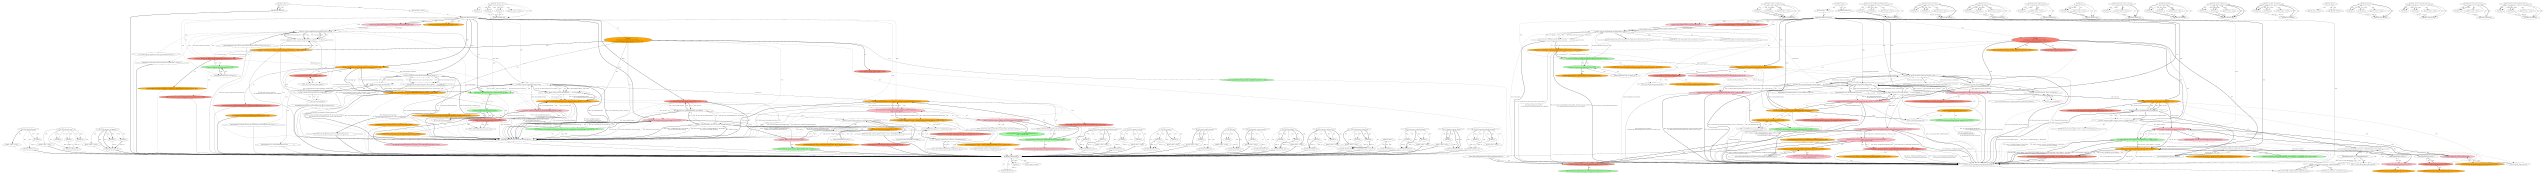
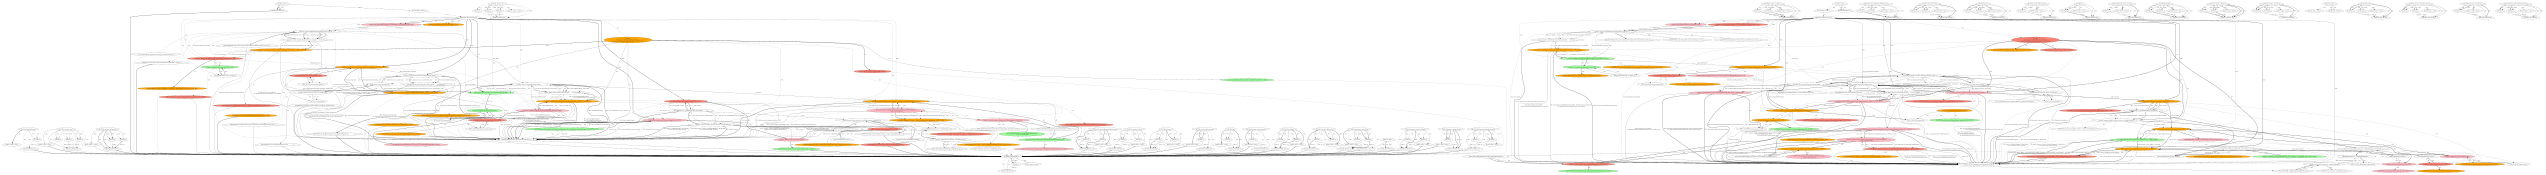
node "<(<operator>.fieldAccess,std::move)<SUB>19</SUB>>": fillcolor orange -> salmon
node "<(std.move,std::move(bubble_reference))<SUB>18</SUB>>": fillcolor lightpink -> orange
node "<(IDENTIFIER,std,std::move(bubble_reference))<SUB>18</SUB>>": fillcolor orange -> lightpink
